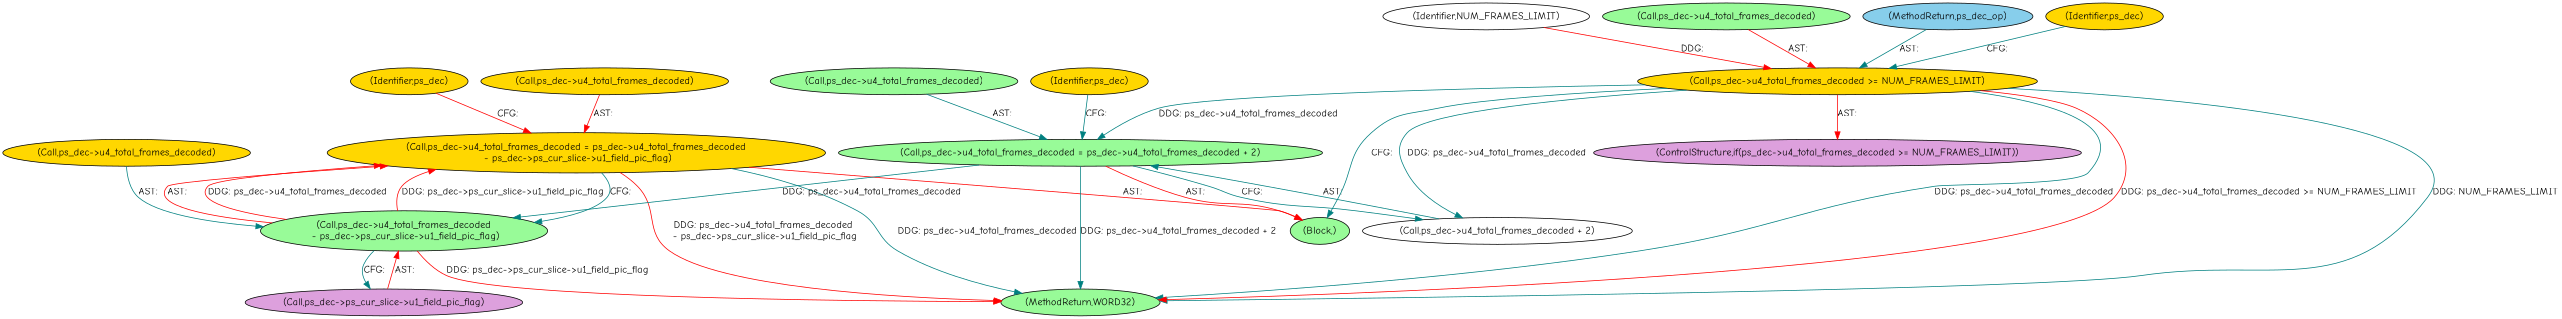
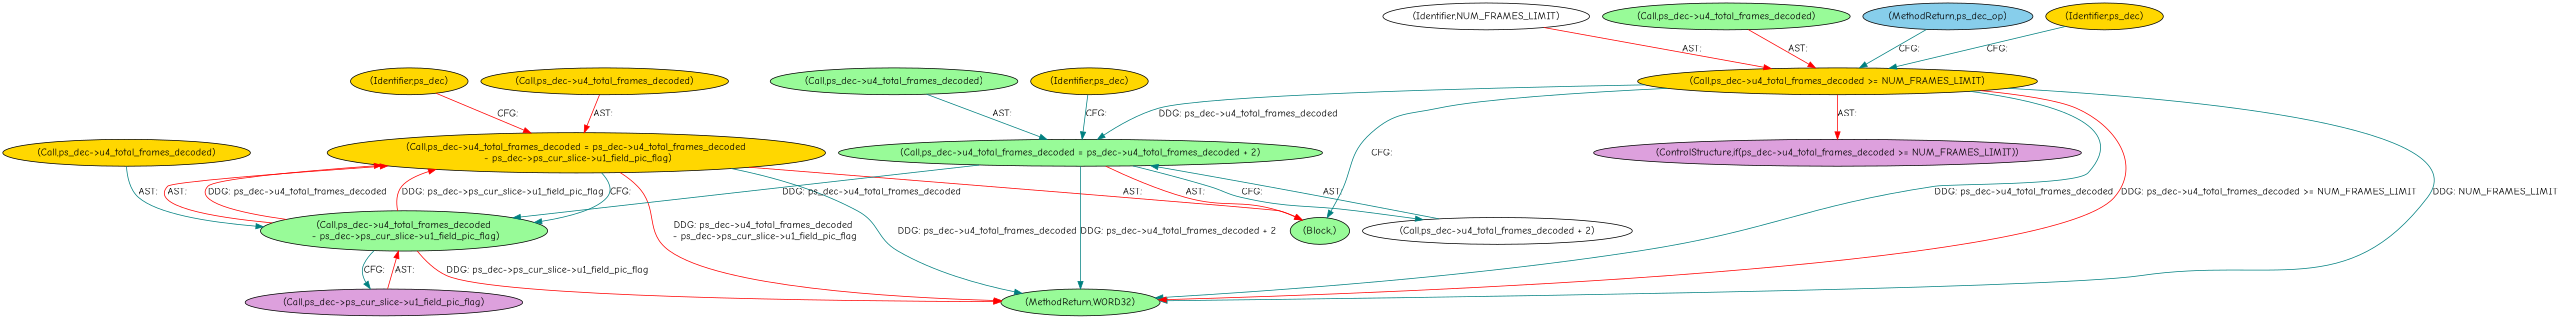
edge "(Identifier,NUM_FRAMES_LIMIT)" -> "(Call,ps_dec->u4_total_frames_decoded >= NUM_FRAMES_LIMIT)": label "DDG: " -> "AST: "
edge "(MethodReturn,ps_dec_op)" -> "(Call,ps_dec->u4_total_frames_decoded >= NUM_FRAMES_LIMIT)": label "AST: " -> "CFG: "
edge "(Call,ps_dec->u4_total_frames_decoded >= NUM_FRAMES_LIMIT)" -> "(Call,ps_dec->u4_total_frames_decoded + 2)": removed, label "DDG: ps_dec->u4_total_frames_decoded"
